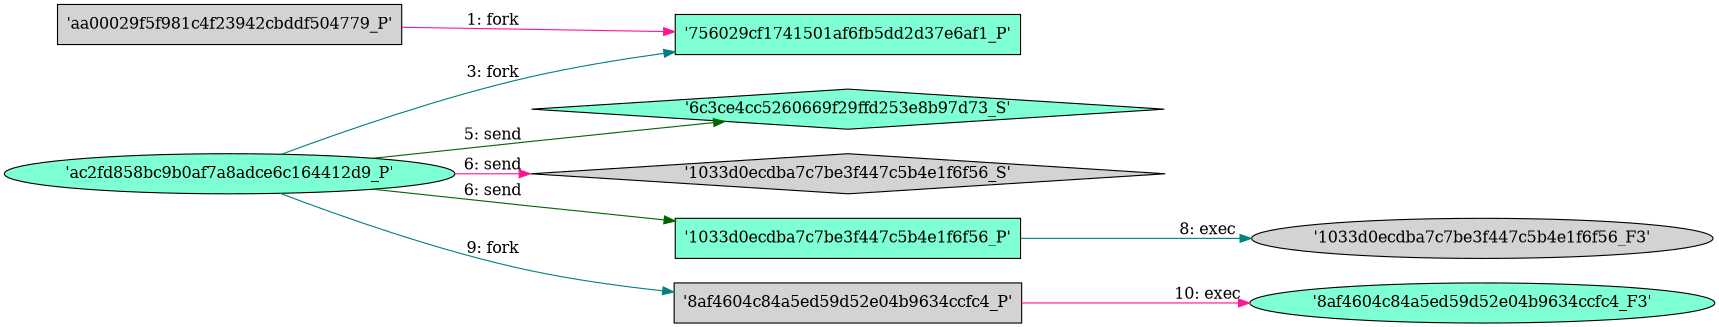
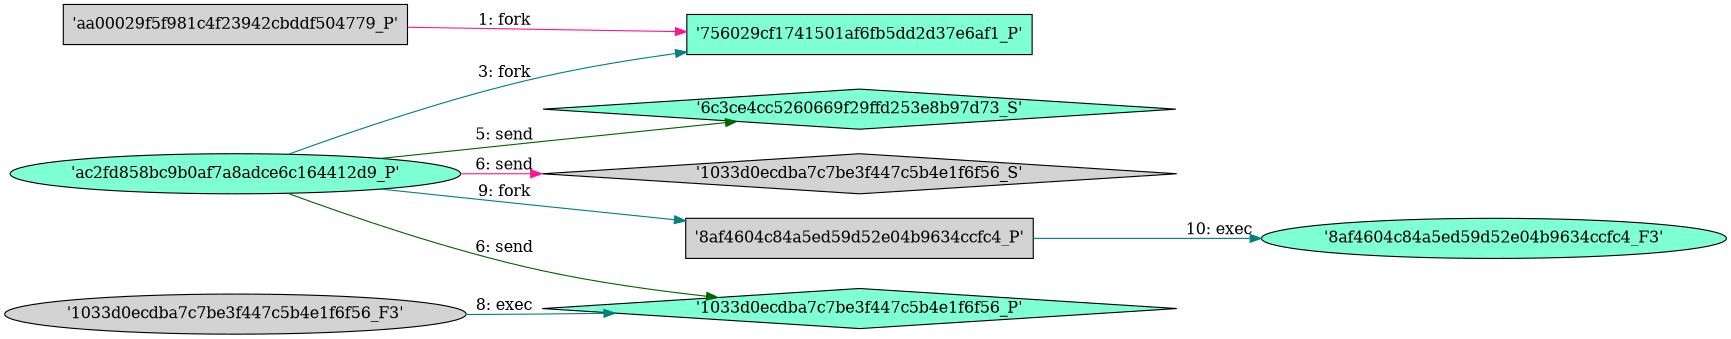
node "'1033d0ecdba7c7be3f447c5b4e1f6f56_P'": shape box -> diamond
edge "'1033d0ecdba7c7be3f447c5b4e1f6f56_P'" -> "'1033d0ecdba7c7be3f447c5b4e1f6f56_F3'": reversed
edge "'8af4604c84a5ed59d52e04b9634ccfc4_P'" -> "'8af4604c84a5ed59d52e04b9634ccfc4_F3'": color deeppink -> teal
